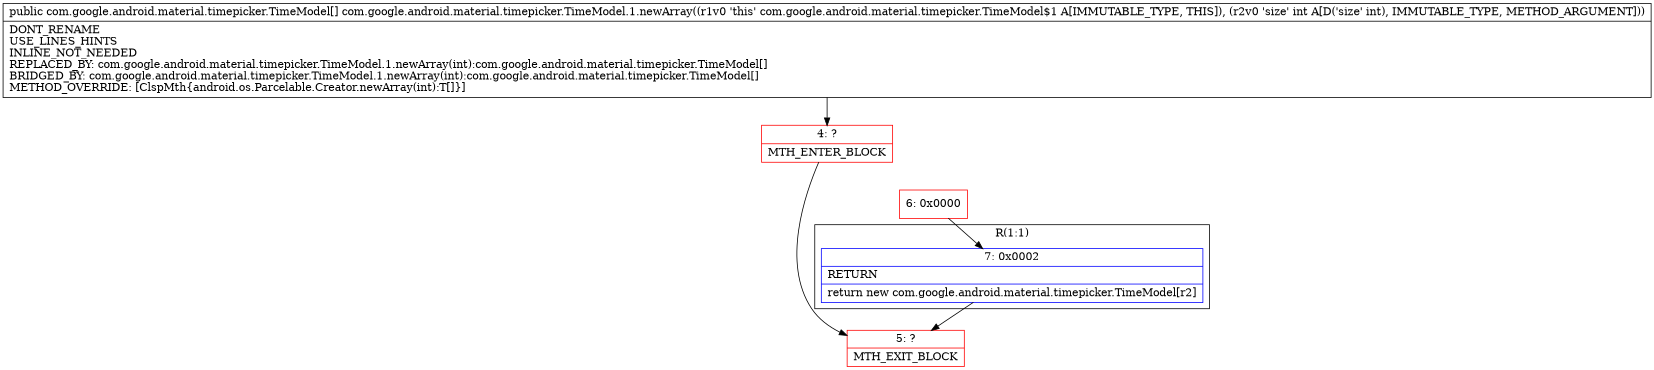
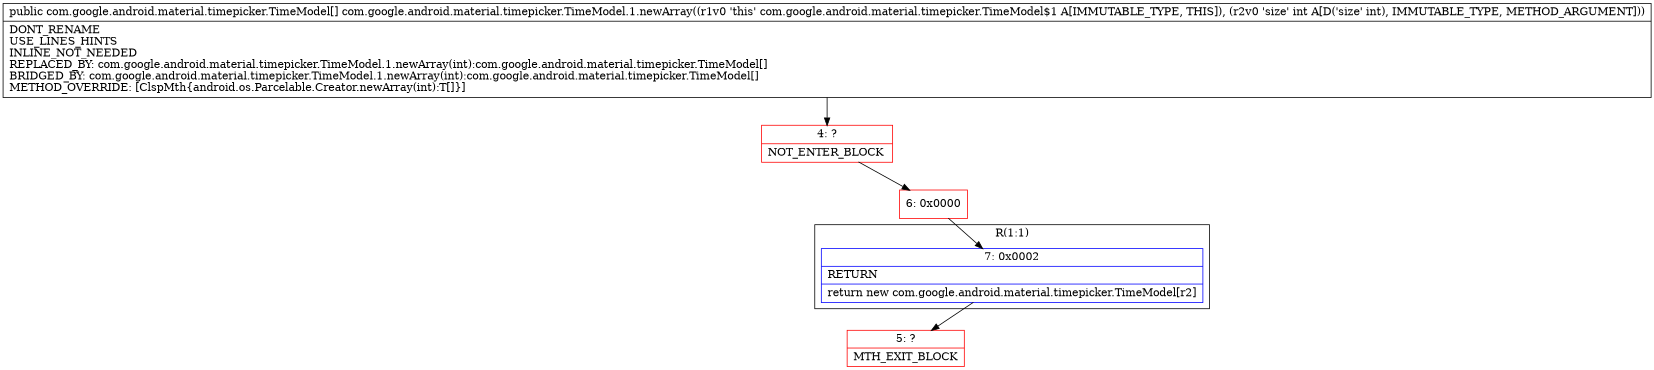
node "4: ?": text "MTH_ENTER_BLOCK" -> "NOT_ENTER_BLOCK"
edge "4: ?" -> "5: ?": now "4: ?" -> "6: 0x0000"
